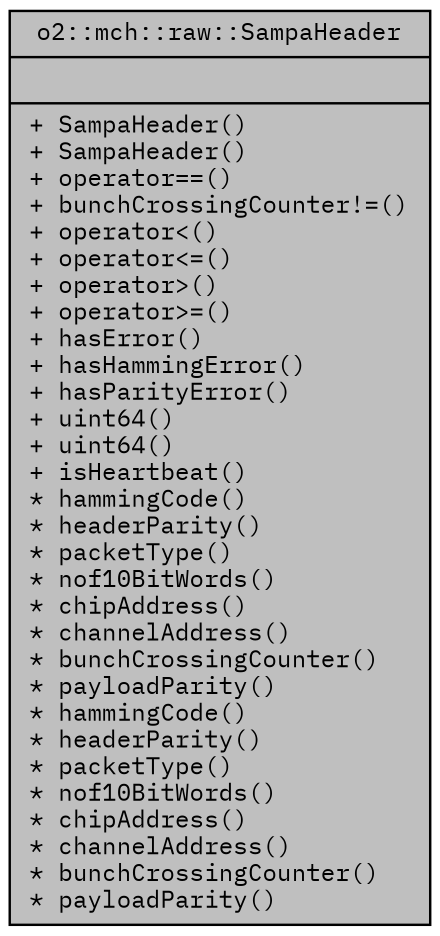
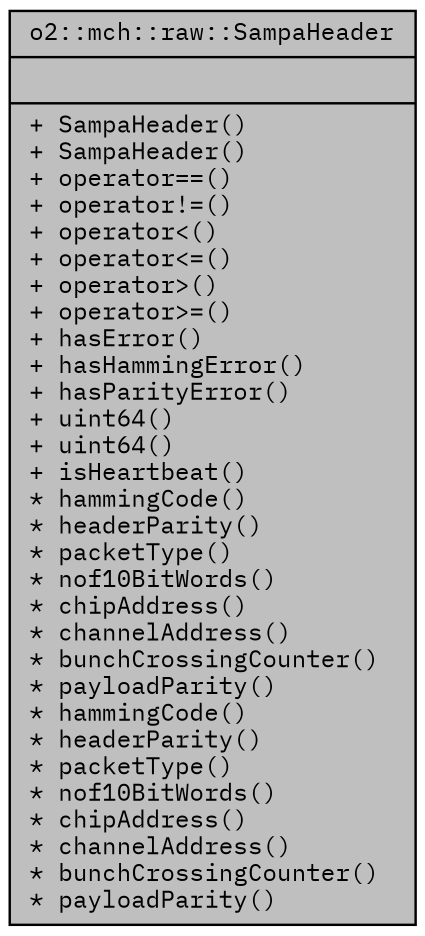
node "o2::mch::raw::SampaHeader": text "+ bunchCrossingCounter!=()" -> "+ operator!=()"
